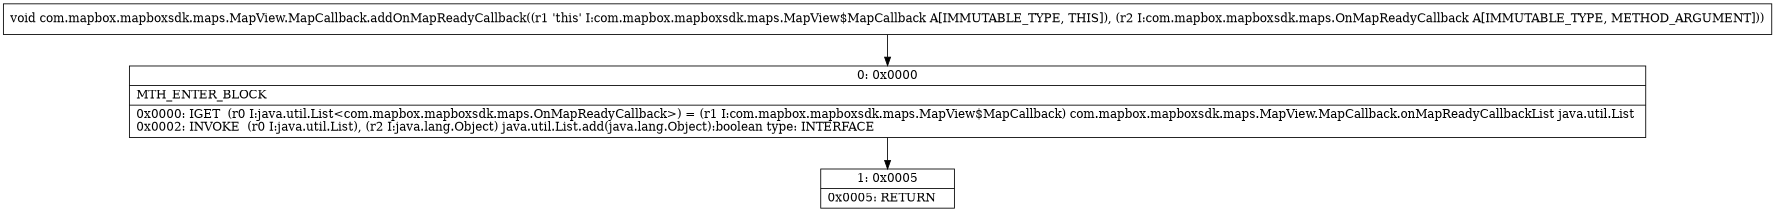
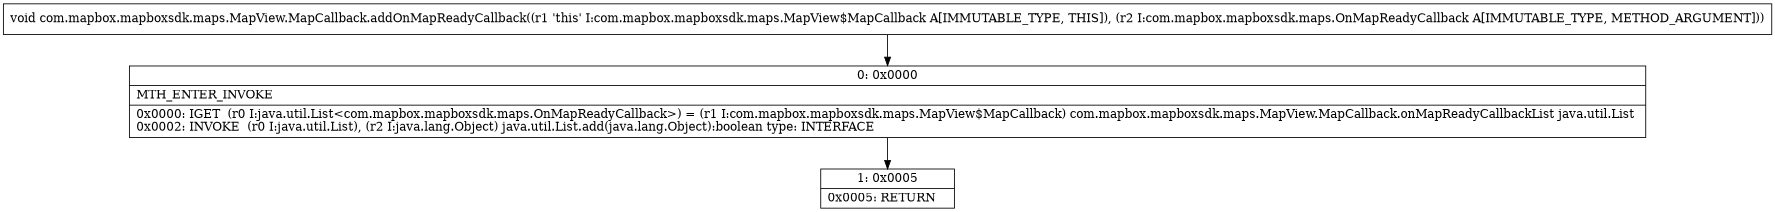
node "0: 0x0000": text "MTH_ENTER_BLOCK" -> "MTH_ENTER_INVOKE"
